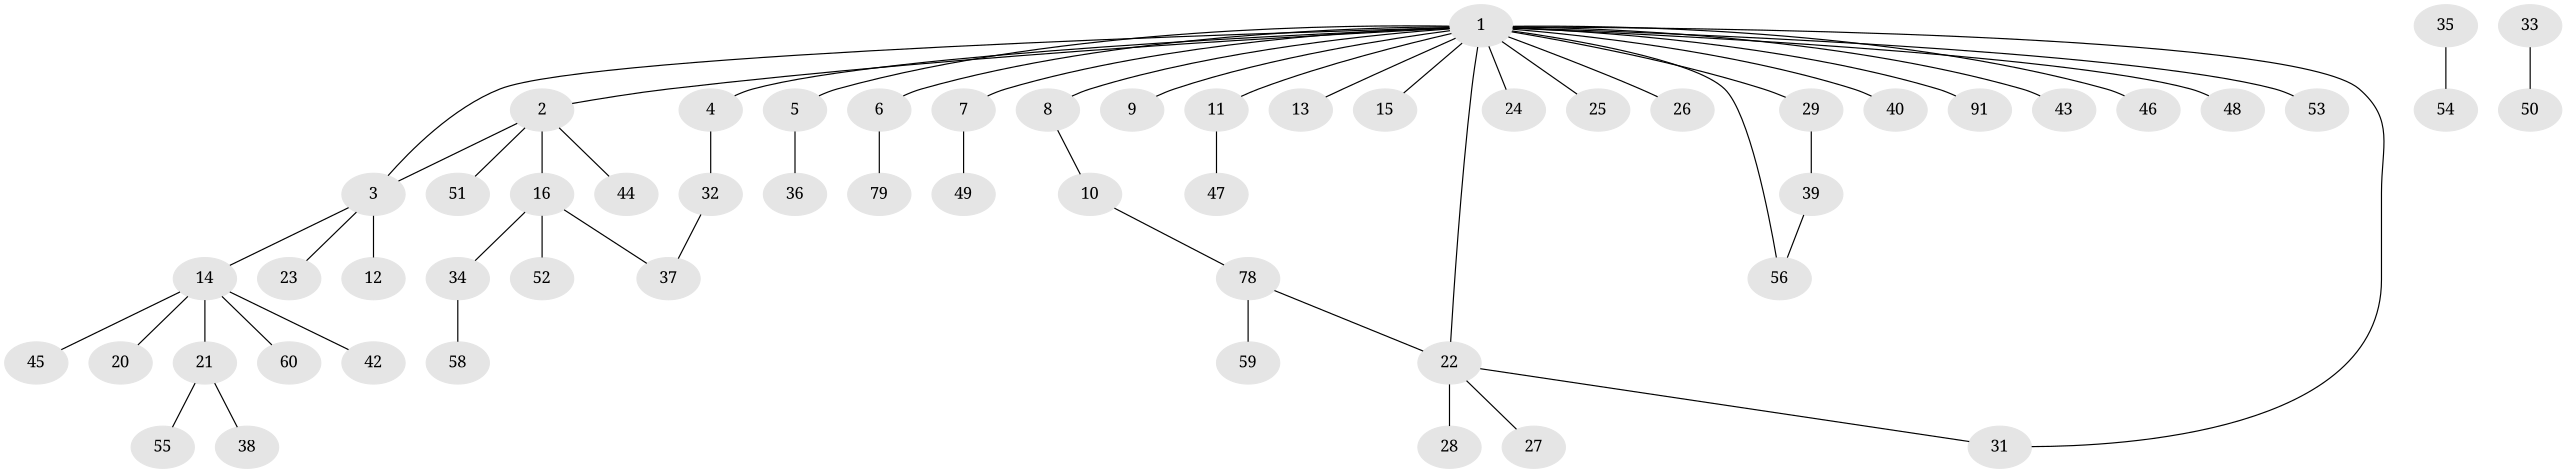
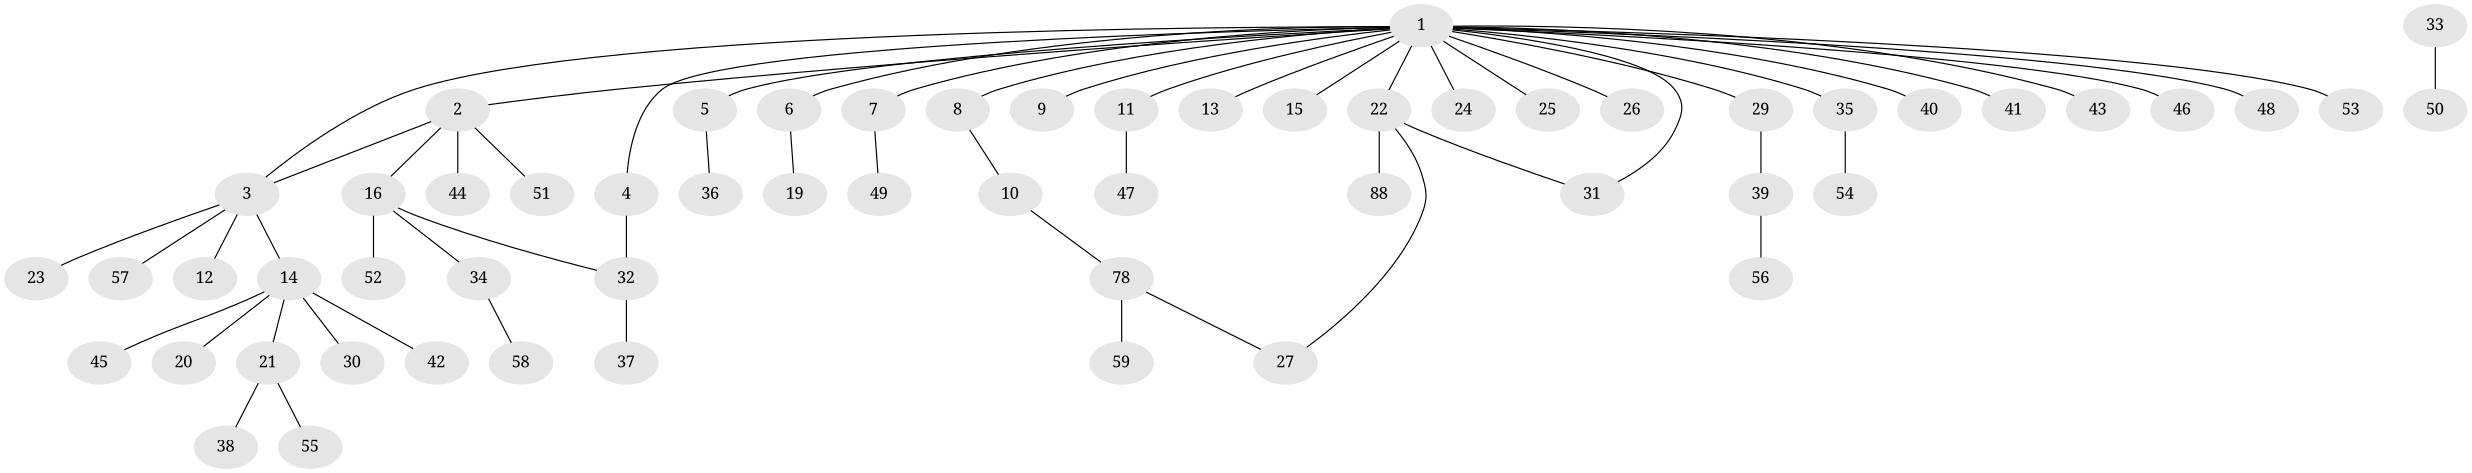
edge "1" -- "56": now "1" -- "35"
node "91": label "91" -> "41"
node "79": label "79" -> "19"
edge "16" -- "37": now "16" -- "32"
node "57": added
edge "78" -- "22": now "78" -- "27"
node "60": label "60" -> "30"
node "28": label "28" -> "88"
